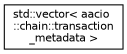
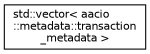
node "std::vector< aacio ::chain::transaction _metadata >": label "std::vector< aacio ::chain::transaction _metadata >" -> "std::vector< aacio ::metadata::transaction _metadata >"
